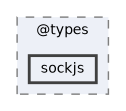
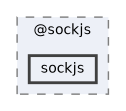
cluster "@types": label "@types" -> "@sockjs"
